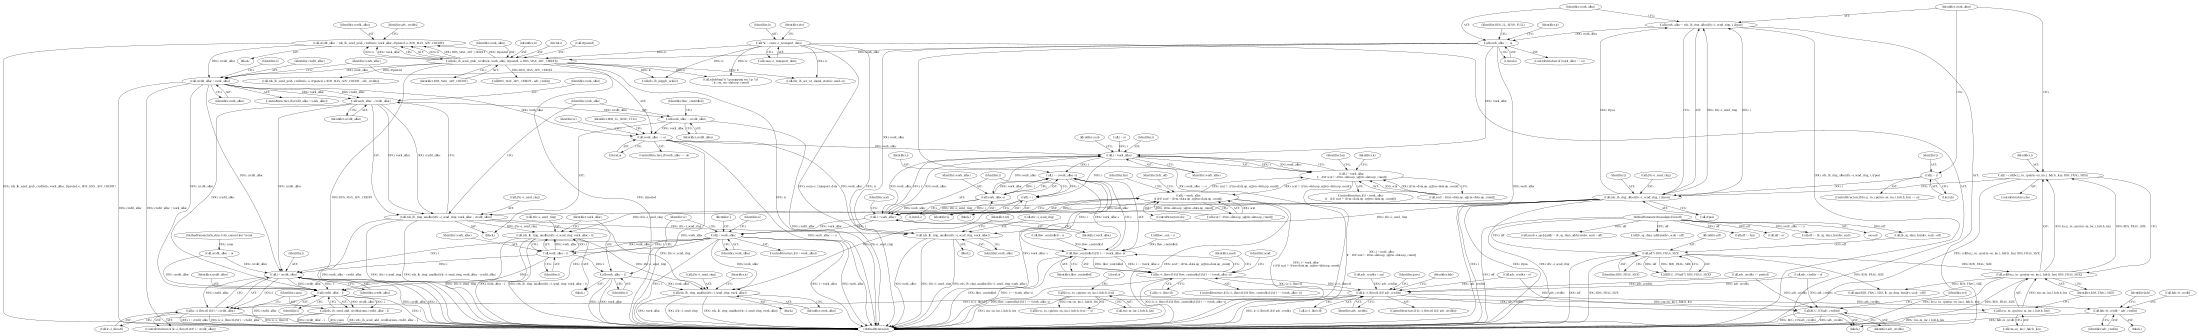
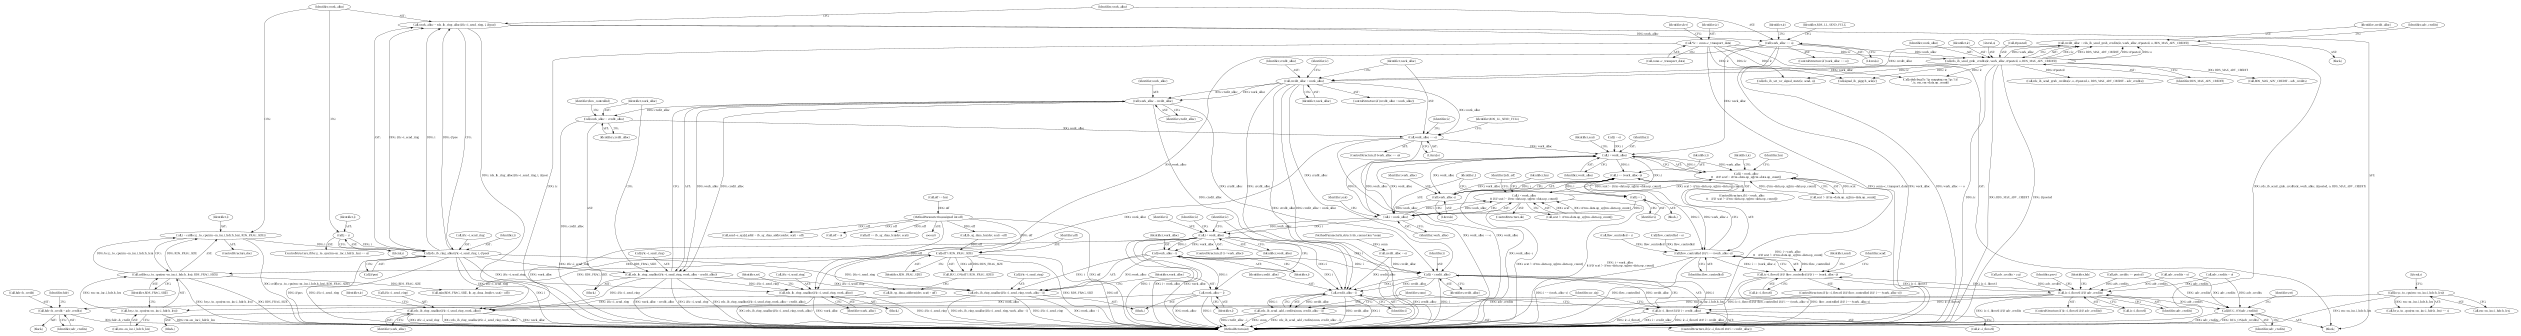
node "(Call,rds_ib_piggyb_ack(ic))": label "(Call,rds_ib_piggyb_ack(ic))" -> "(Call,signal_ib_piggyb_ack(ic))"
edge "(MethodParameterIn,unsigned int off)" -> "(Call,off == ib_sg_dma_len(dev, scat))": label "DDG: work_alloc == 0" -> "DDG: off"
edge "(MethodParameterIn,unsigned int off)" -> "(Call,off += len)": reversed
node "(Call,flow_scat = 1)": label "(Call,flow_scat = 1)" -> "(Call,flow_controlled = 1)"
edge "(Call,rds_ib_ring_unalloc(&ic->i_send_ring, work_alloc - i))" -> "(Call,work_alloc - i)": removed, label "CFG:"
edge "(Call,BUG_ON(off % RDS_FRAG_SIZE))" -> "(Call,off % RDS_FRAG_SIZE)": now "(Call,BUG_ON(off % RDS_FRAG_SIZE))" -> "(Call,ib_sg_dma_address(dev, scat) + off)"
node "(Identifier,nr_sig)": added
